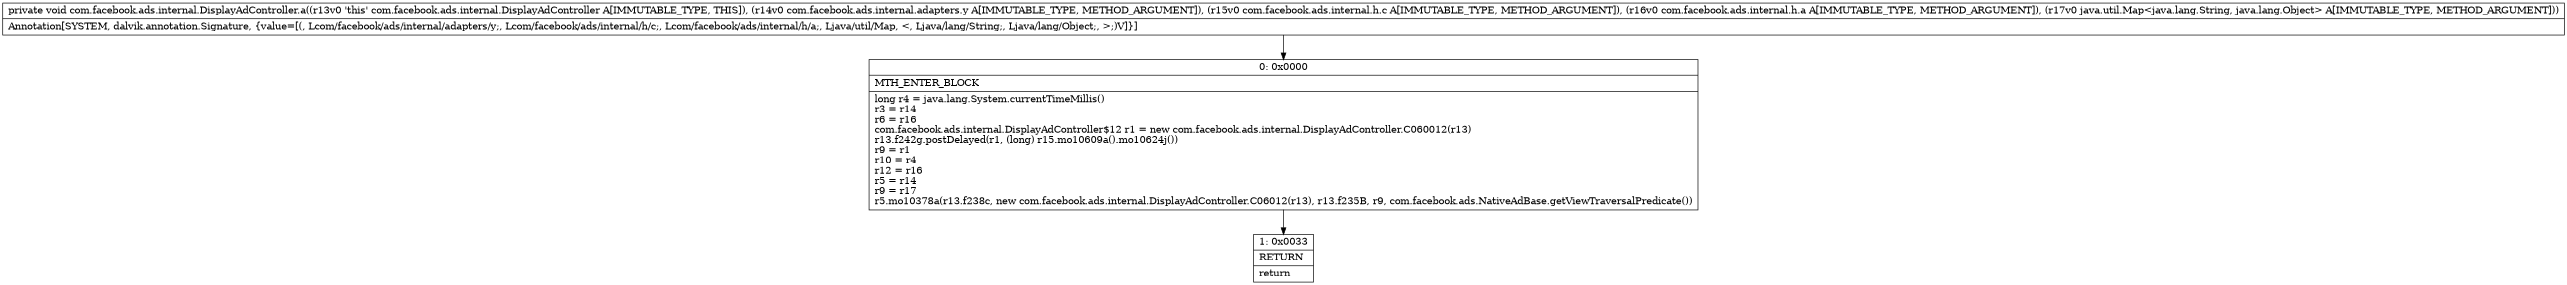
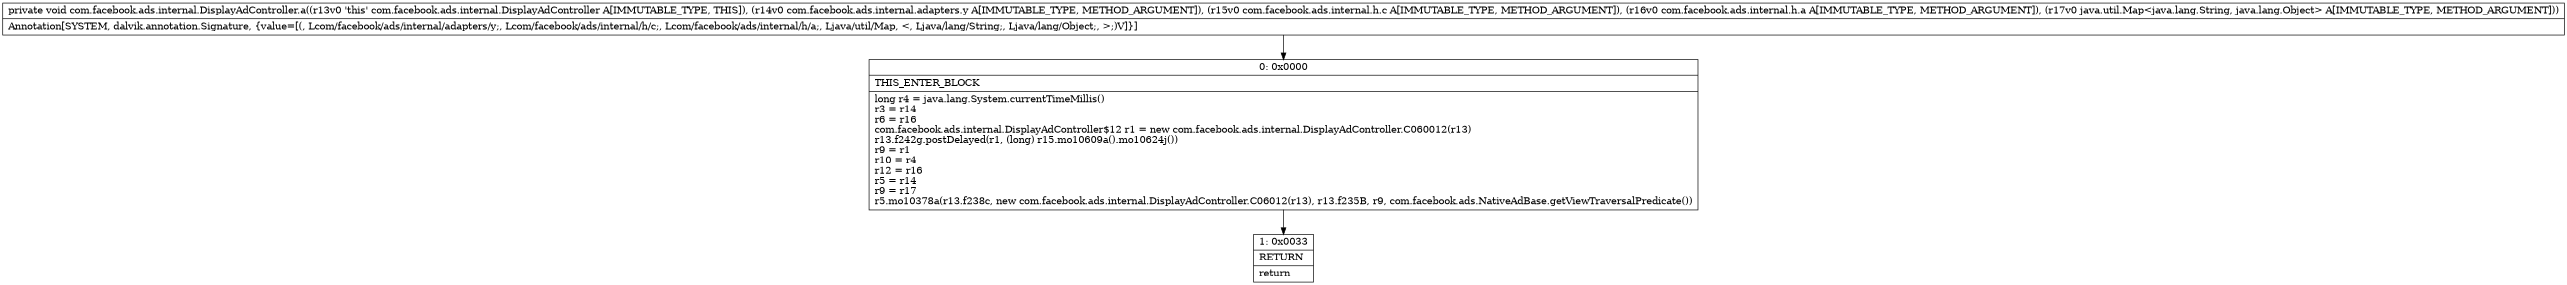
node "0: 0x0000": text "MTH_ENTER_BLOCK" -> "THIS_ENTER_BLOCK"
